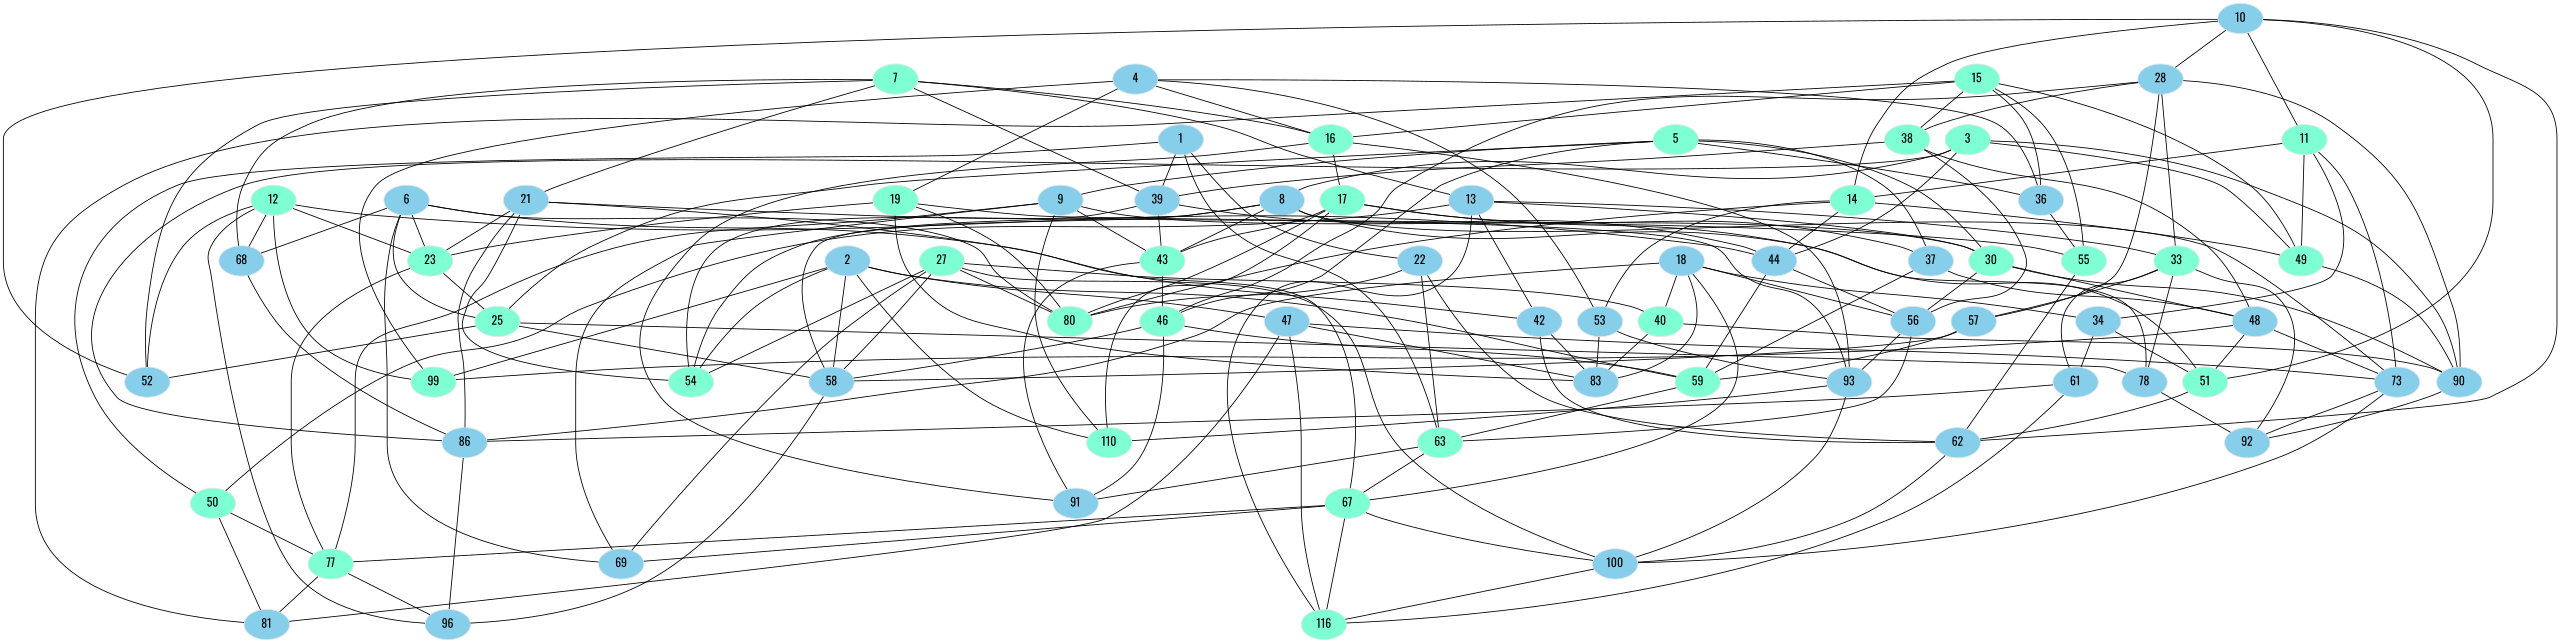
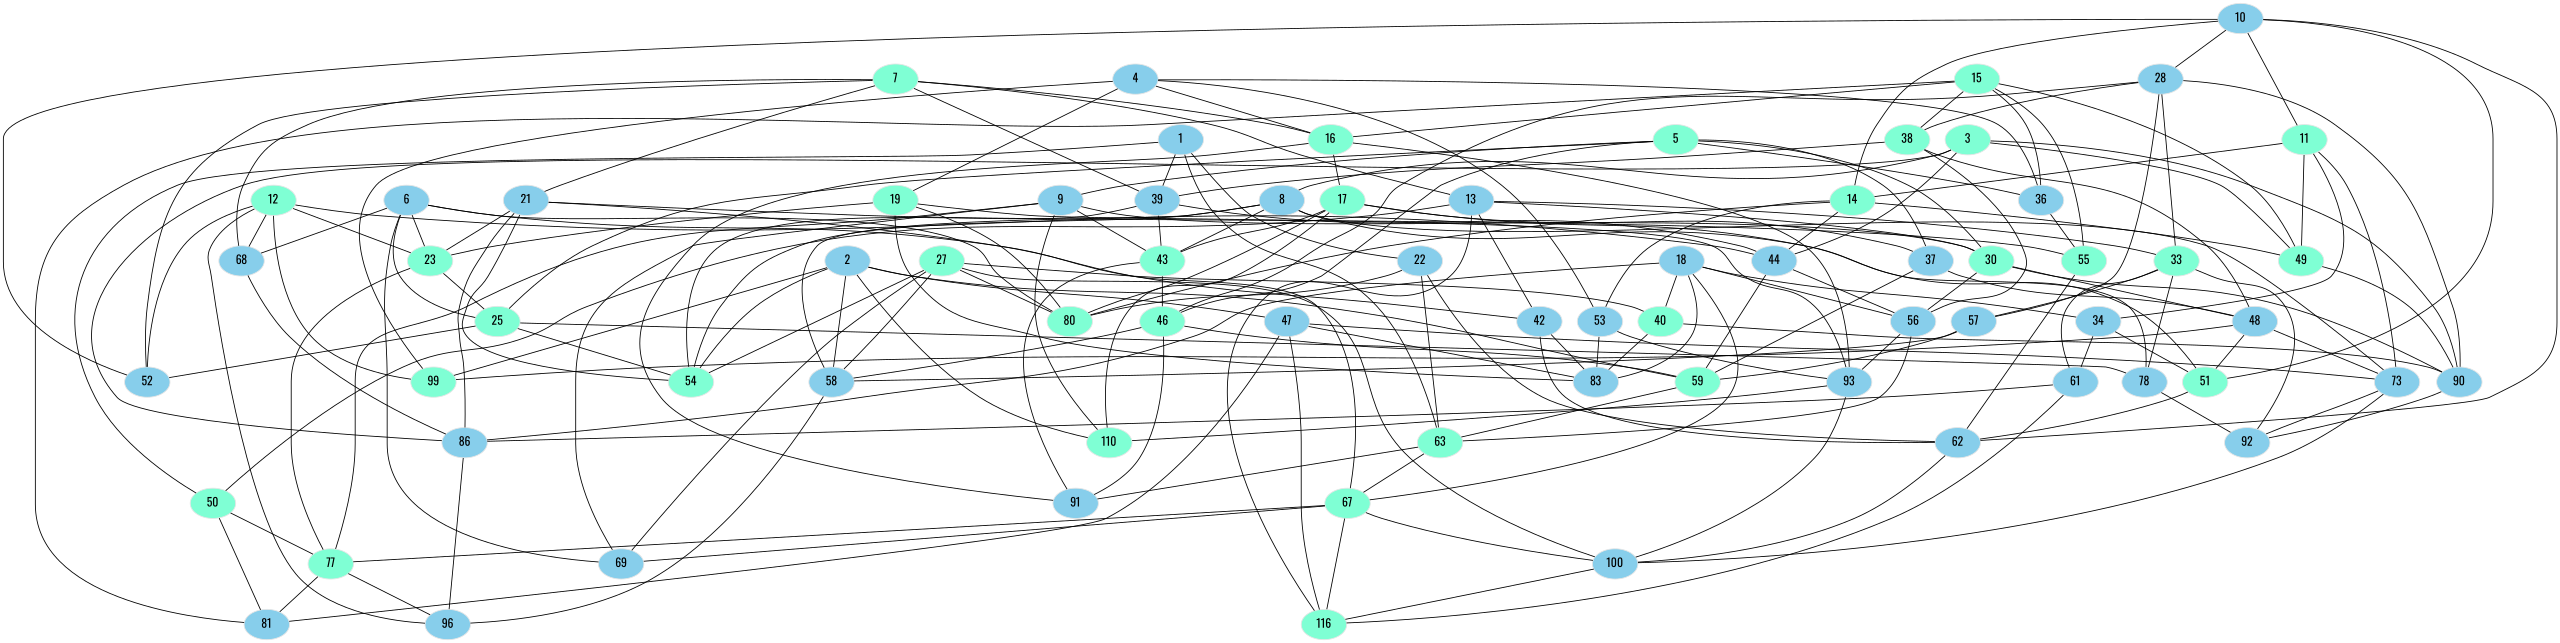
edge "25" -- "58": now "25" -- "54"
